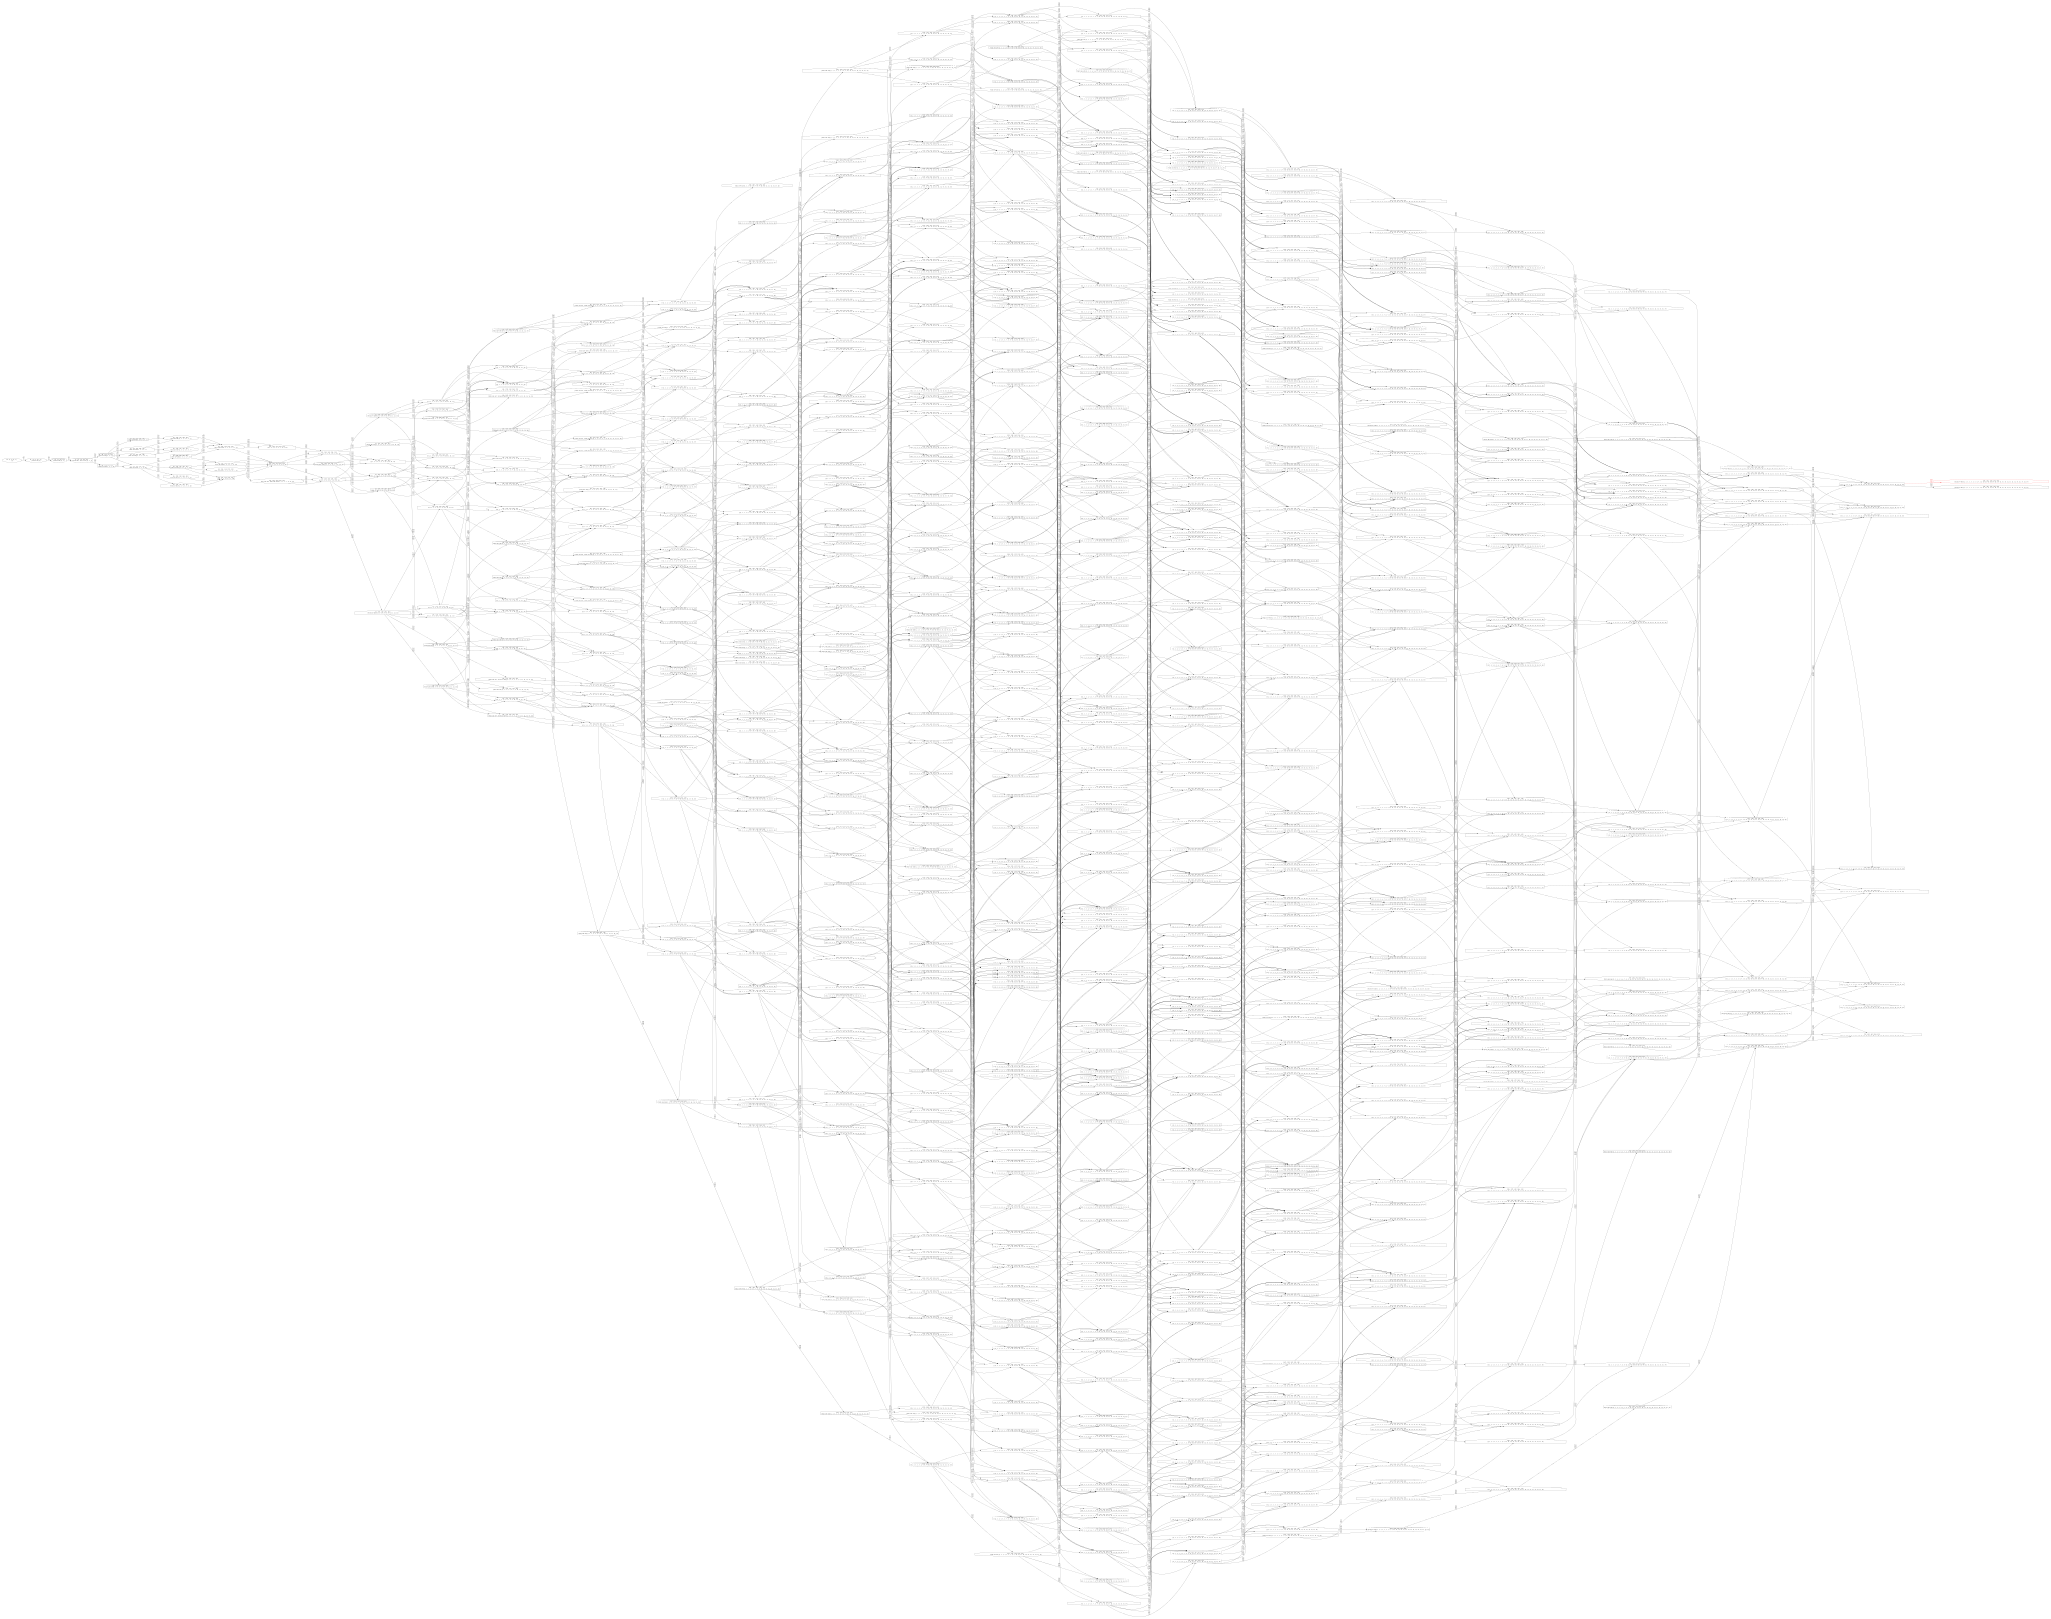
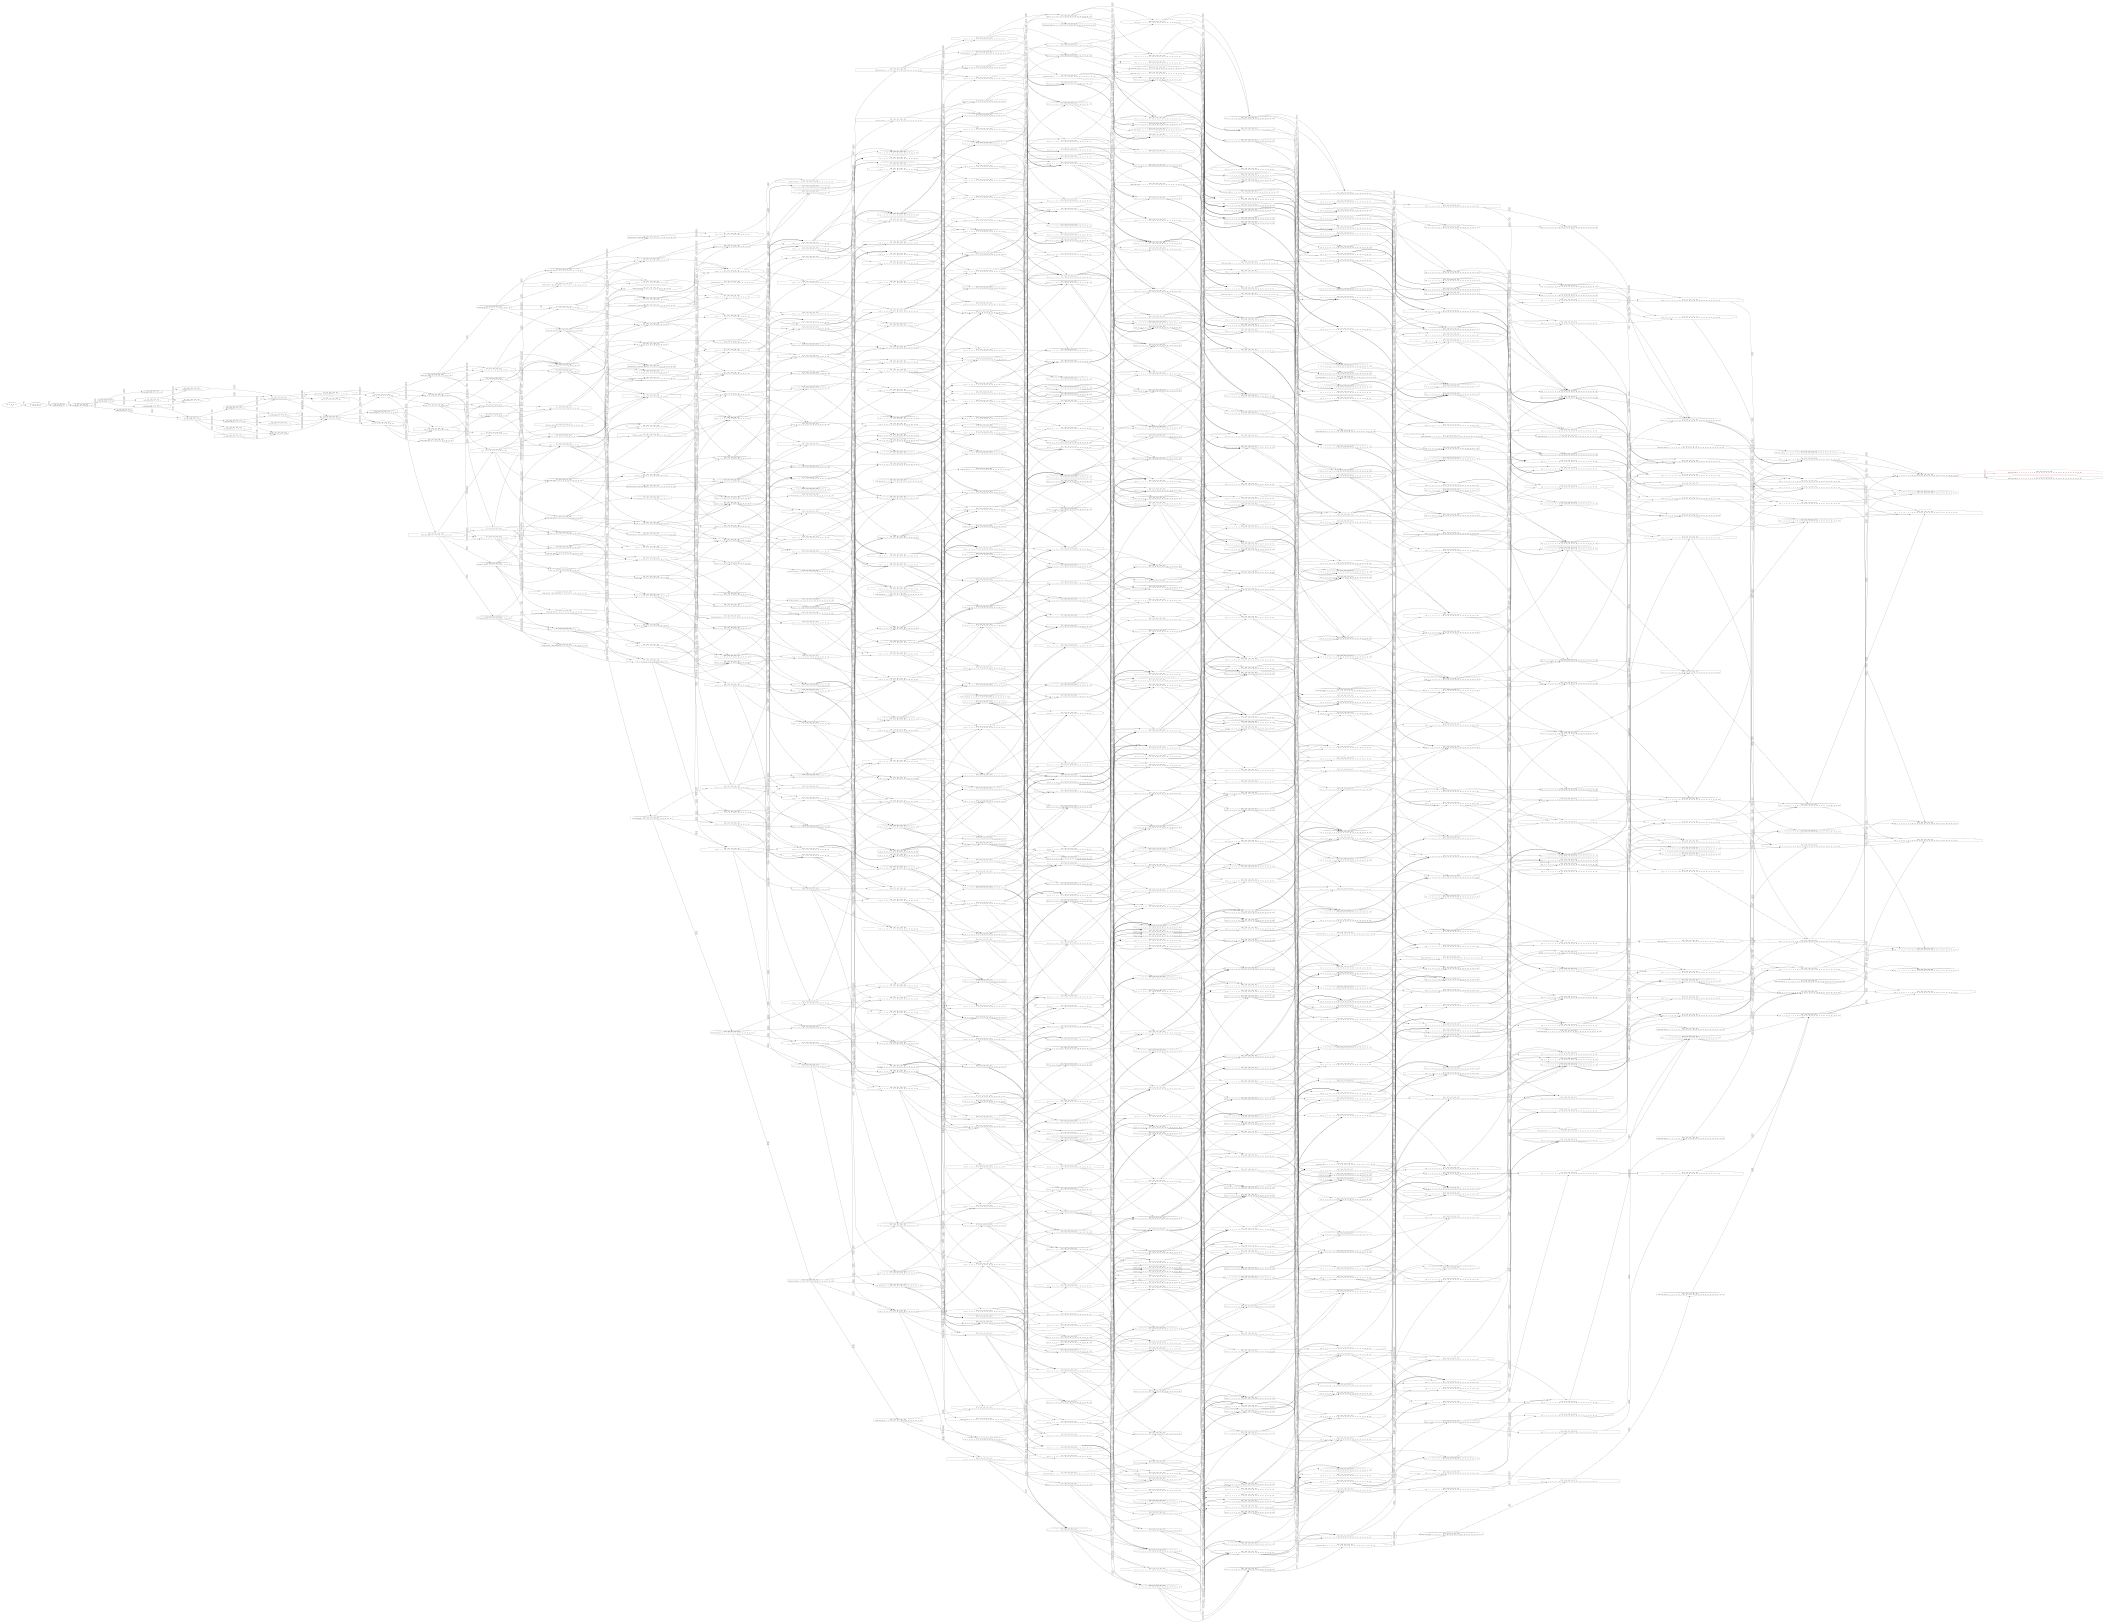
edge "S4: [88, 111] [92, 116] {T0J3:92-116}{1, 2, 3, 4}" -> "S7: [92, 115] [107, 135] {T0J3:92-135}{1, 2, 3, 4, 11}": now "S8: [92, 111] [121, 148] {T0J4:121-148}{1, 2, 3, 4, 5, 6}" -> "S7: [92, 115] [107, 135] {T0J3:92-135}{1, 2, 3, 4, 11}"
